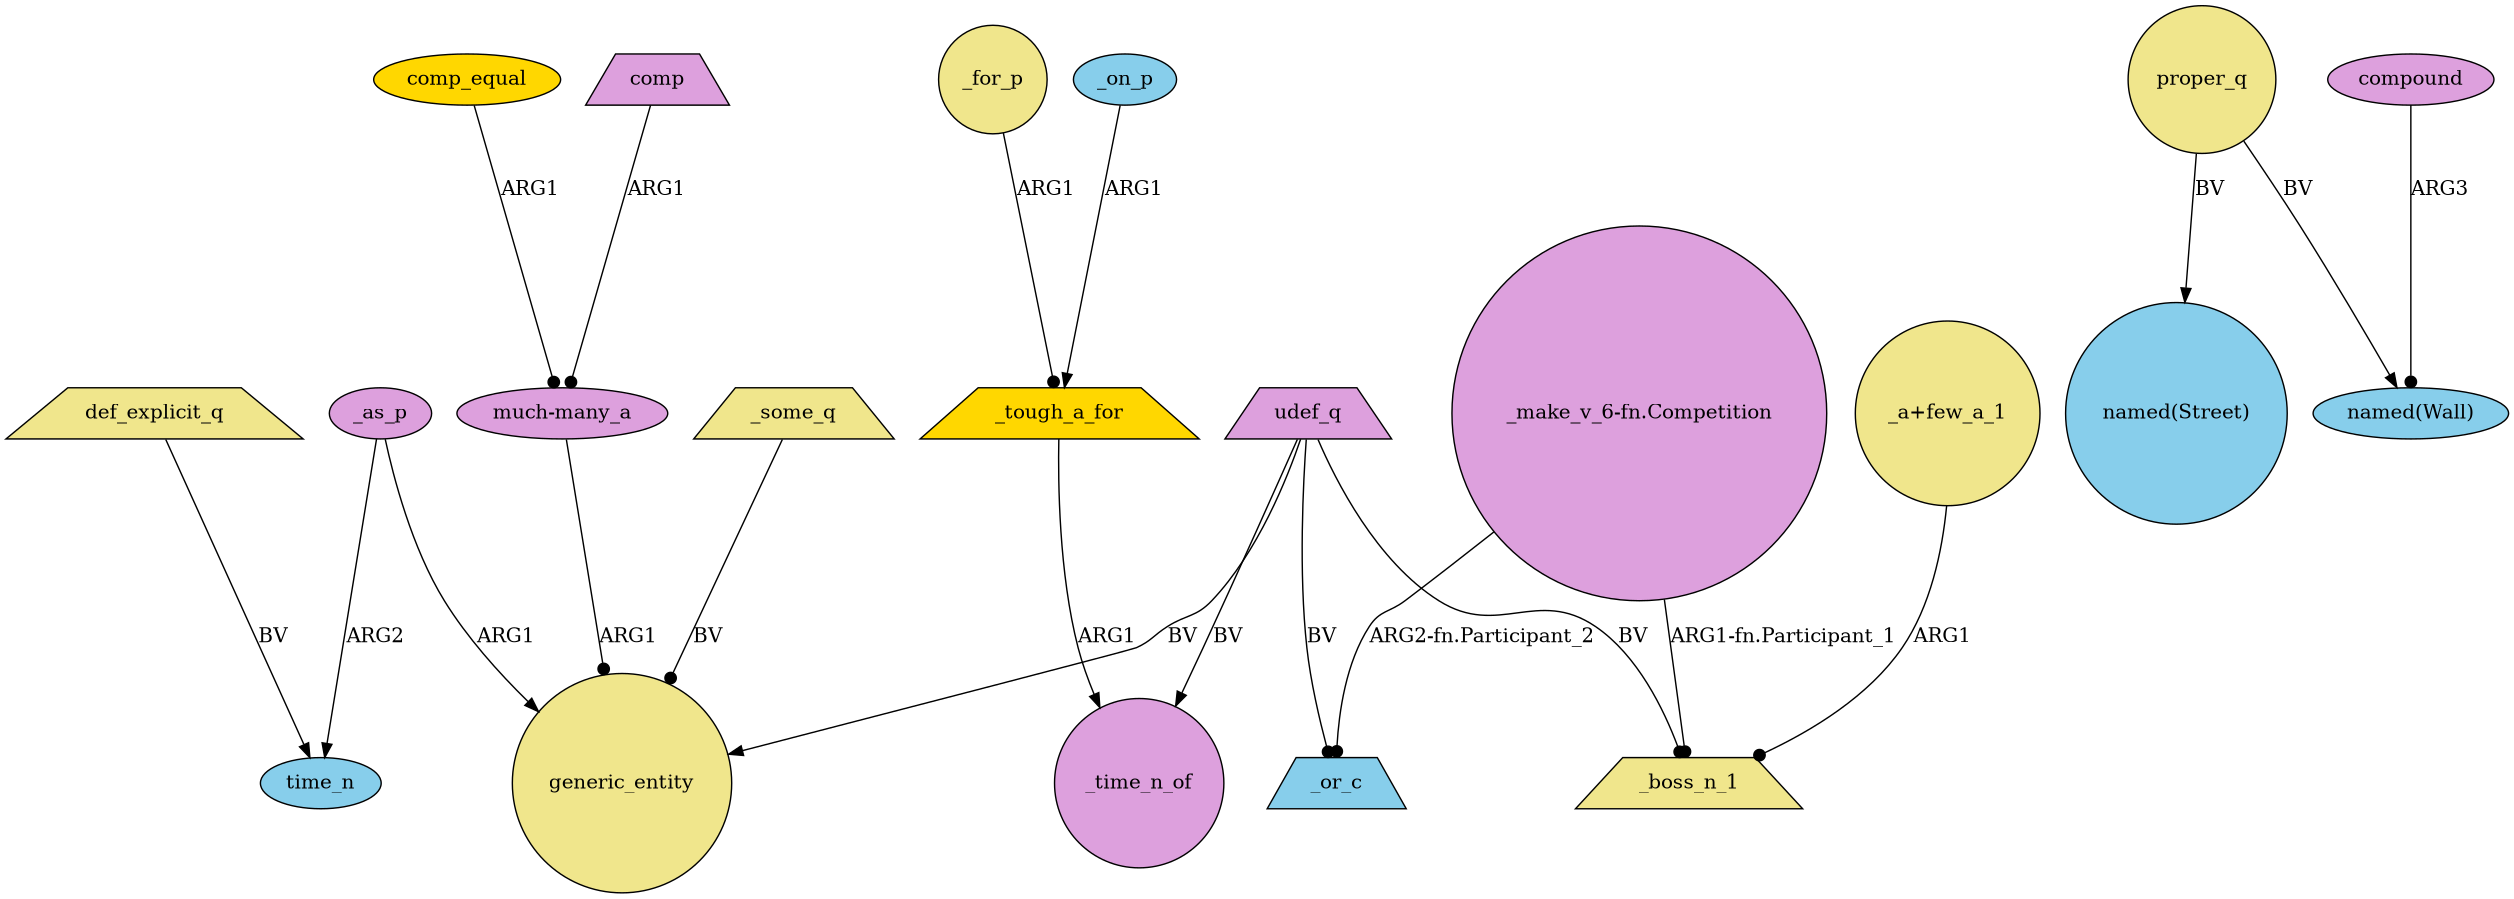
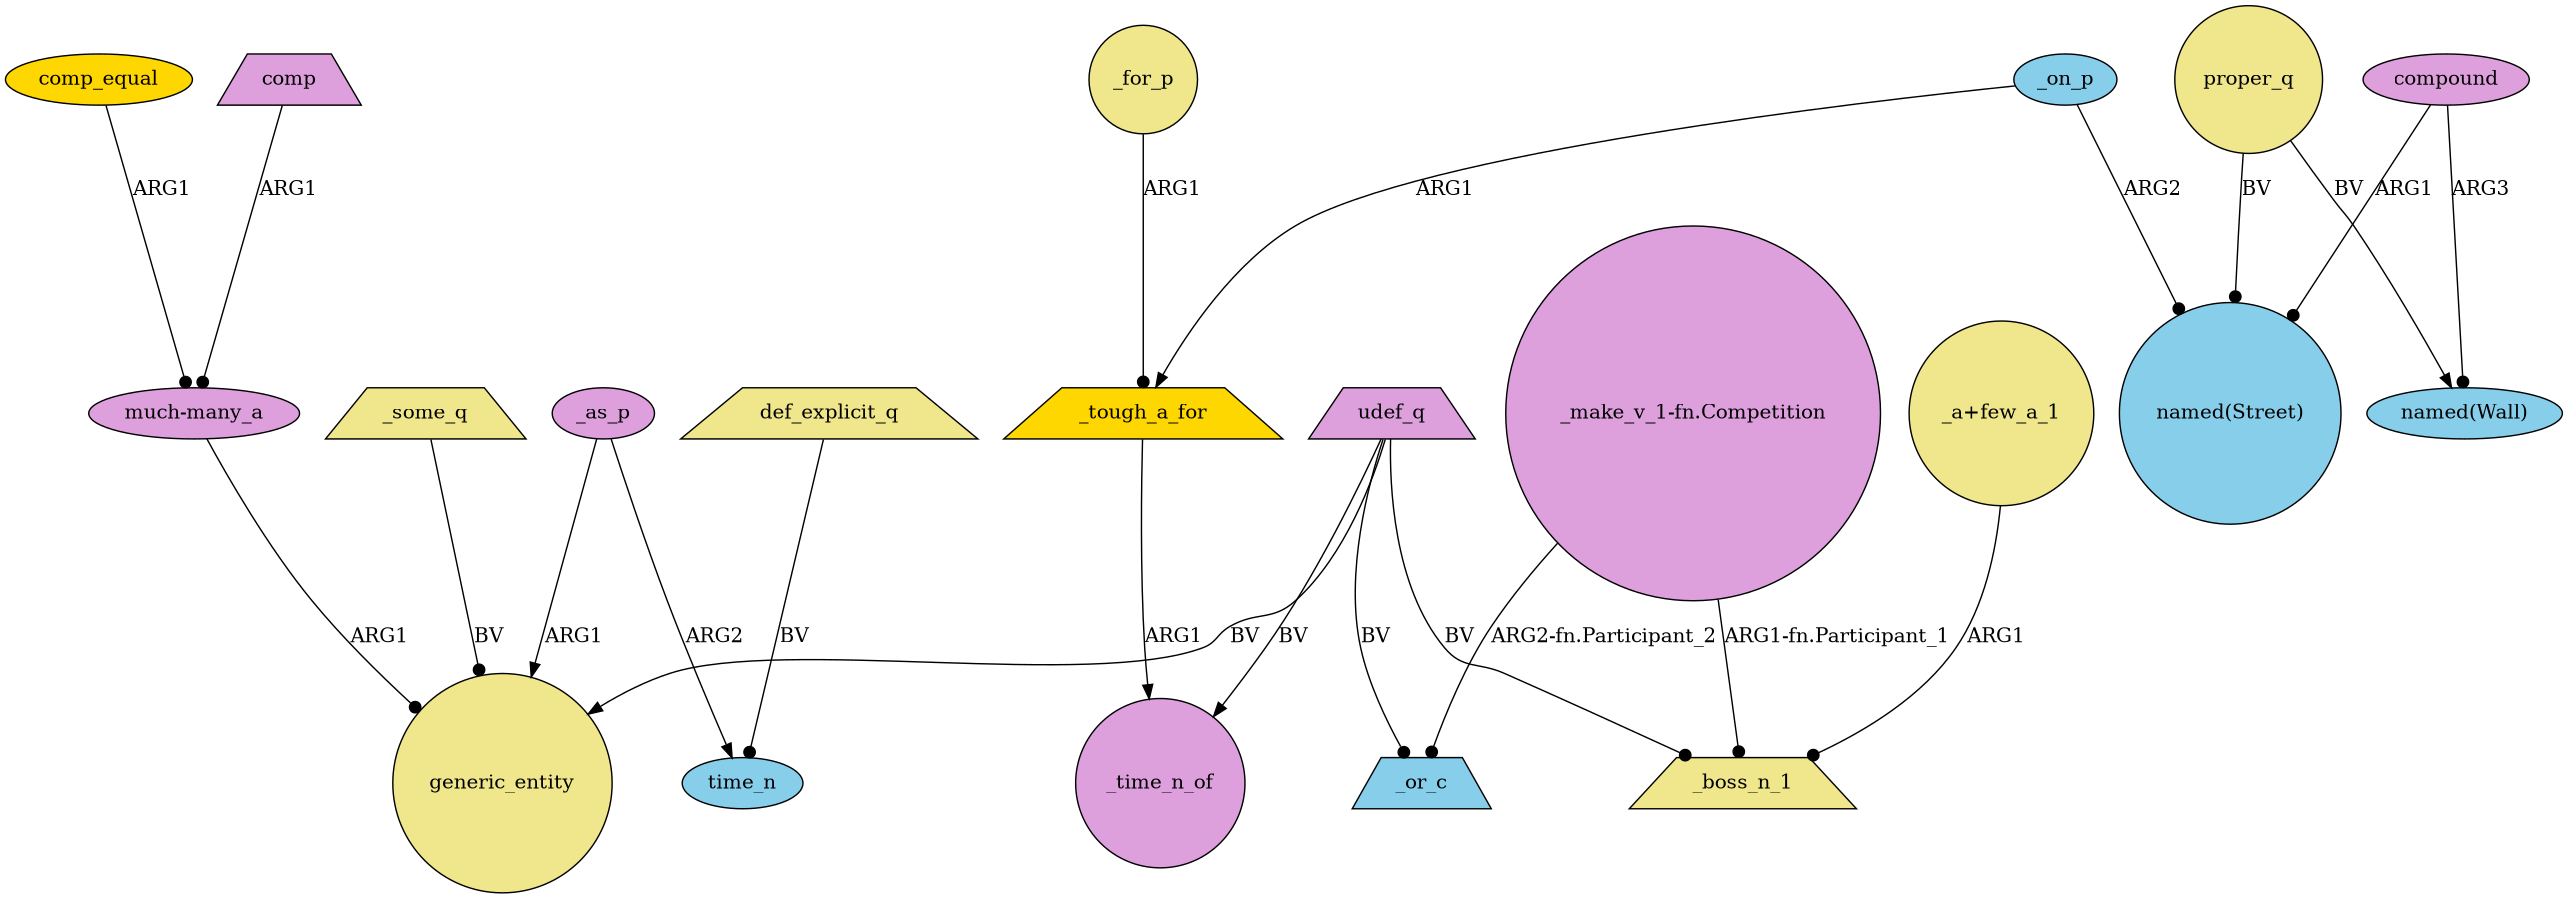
edge "_on_p" -> "named(Street)": added, label "ARG2"
edge "compound" -> "named(Street)": added, label "ARG1"
edge "proper_q" -> "named(Street)": arrowhead normal -> dot
node "_make_v_6-fn.Competition": label "_make_v_6-fn.Competition" -> "_make_v_1-fn.Competition"
edge "def_explicit_q" -> "time_n": arrowhead normal -> dot
